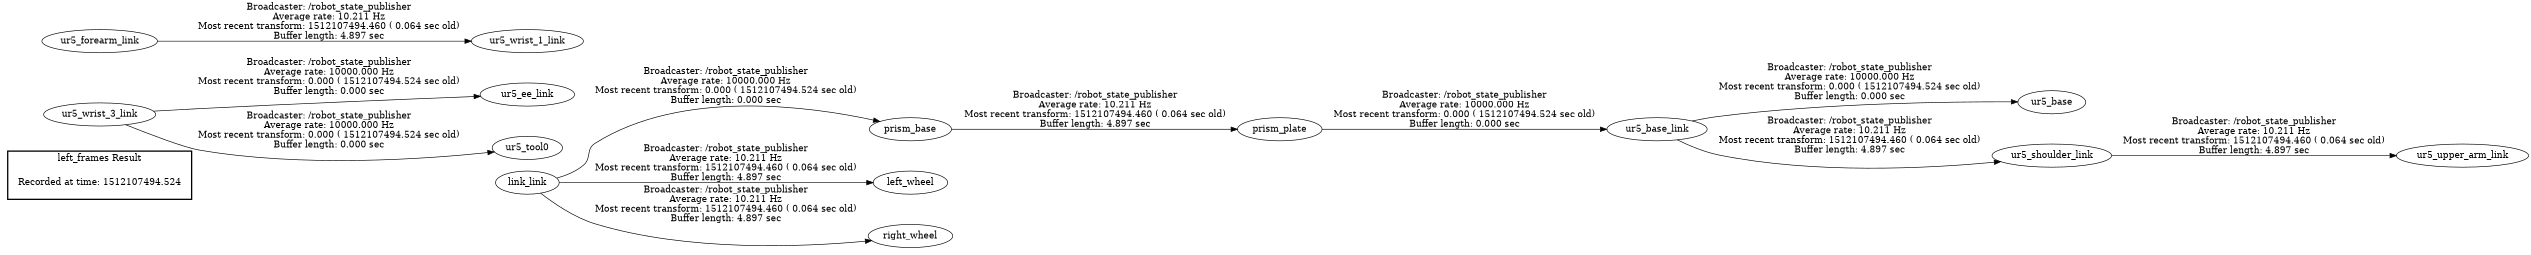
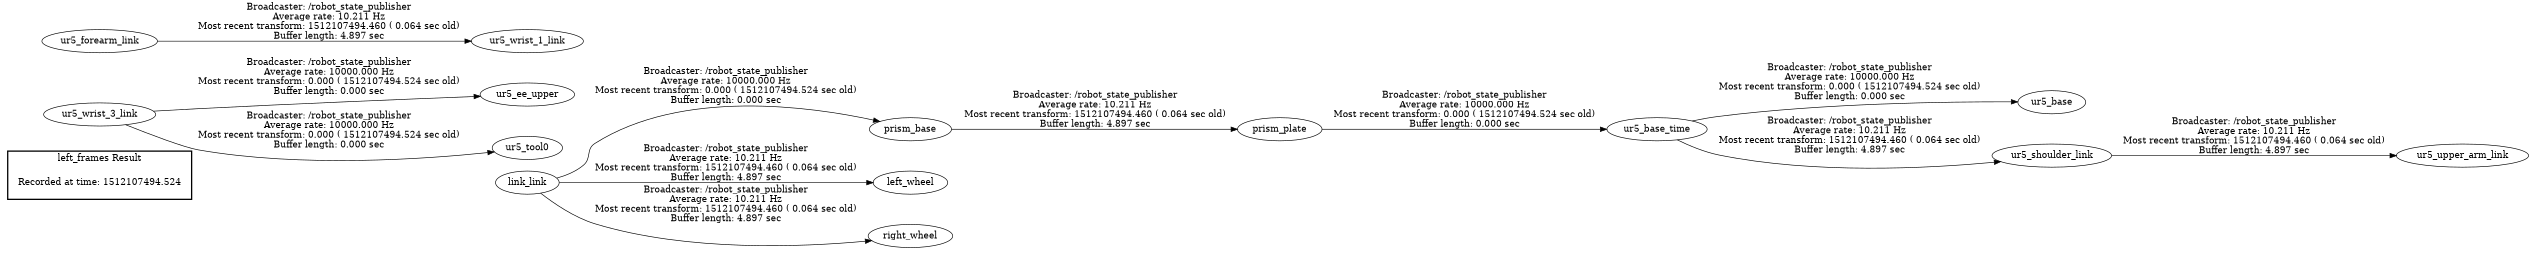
node "ur5_ee_link": label "ur5_ee_link" -> "ur5_ee_upper"
node "ur5_base_link": label "ur5_base_link" -> "ur5_base_time"
